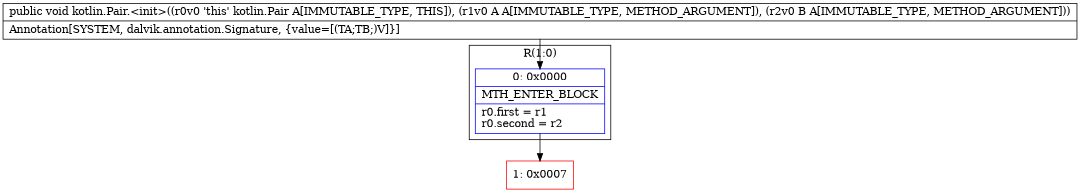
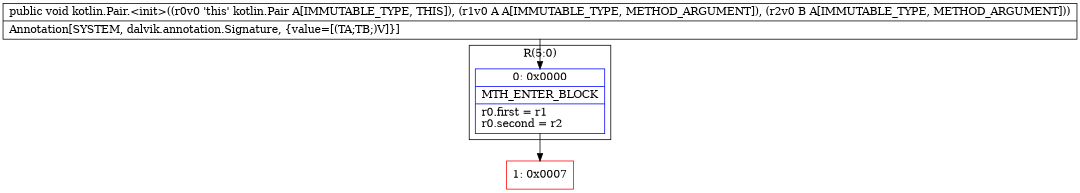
cluster "R(1:0)": label "R(1:0)" -> "R(5:0)"
